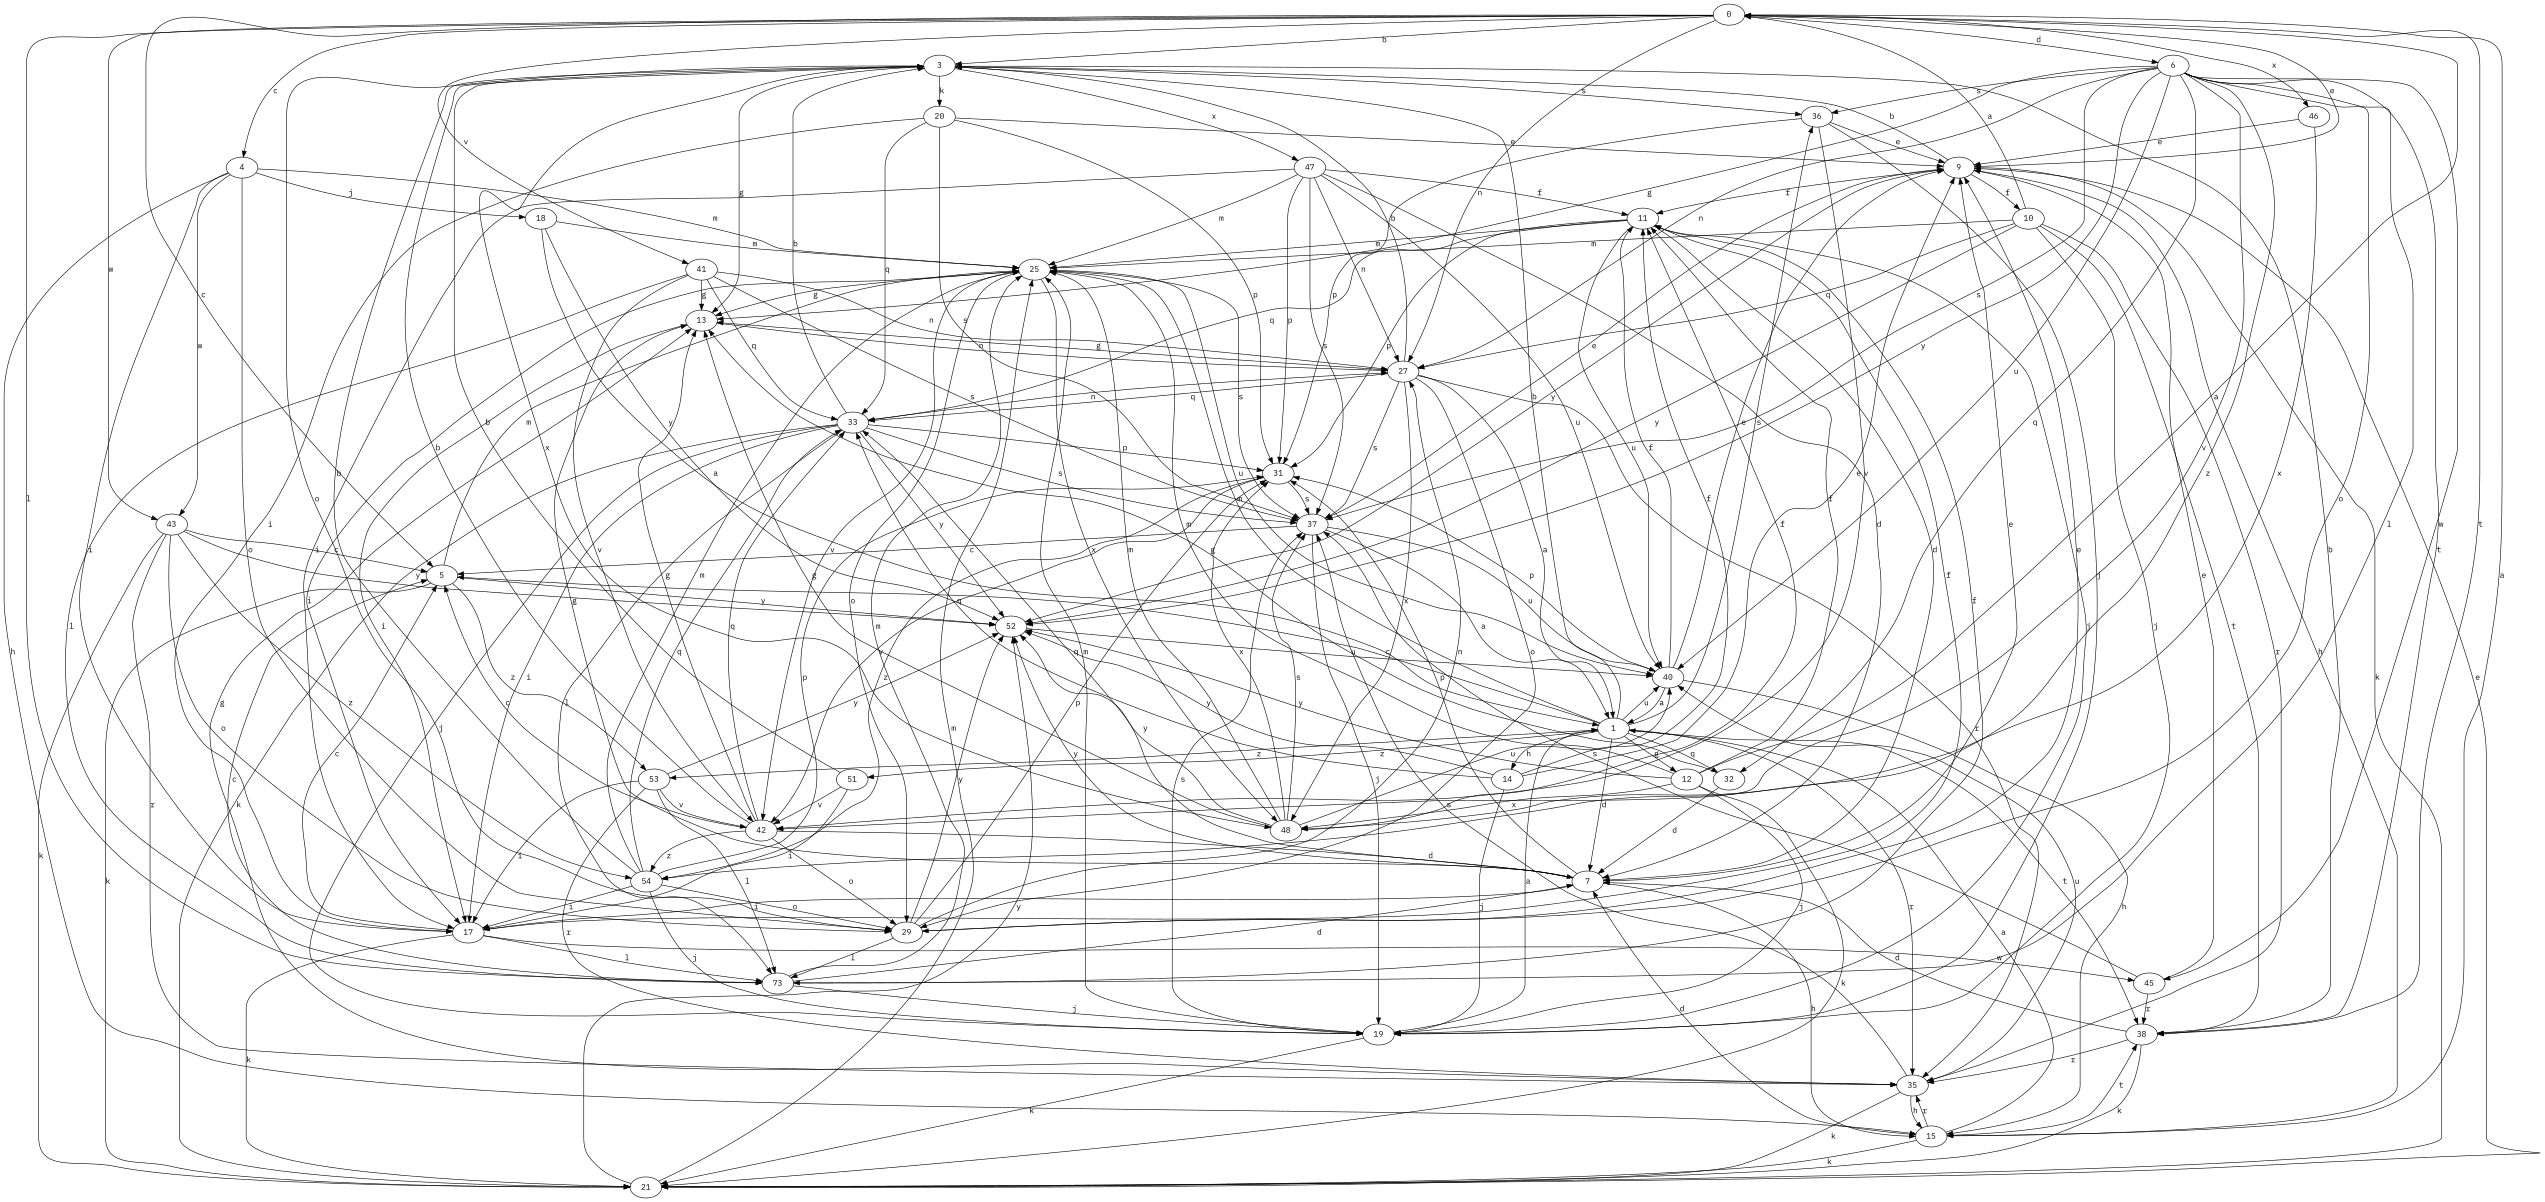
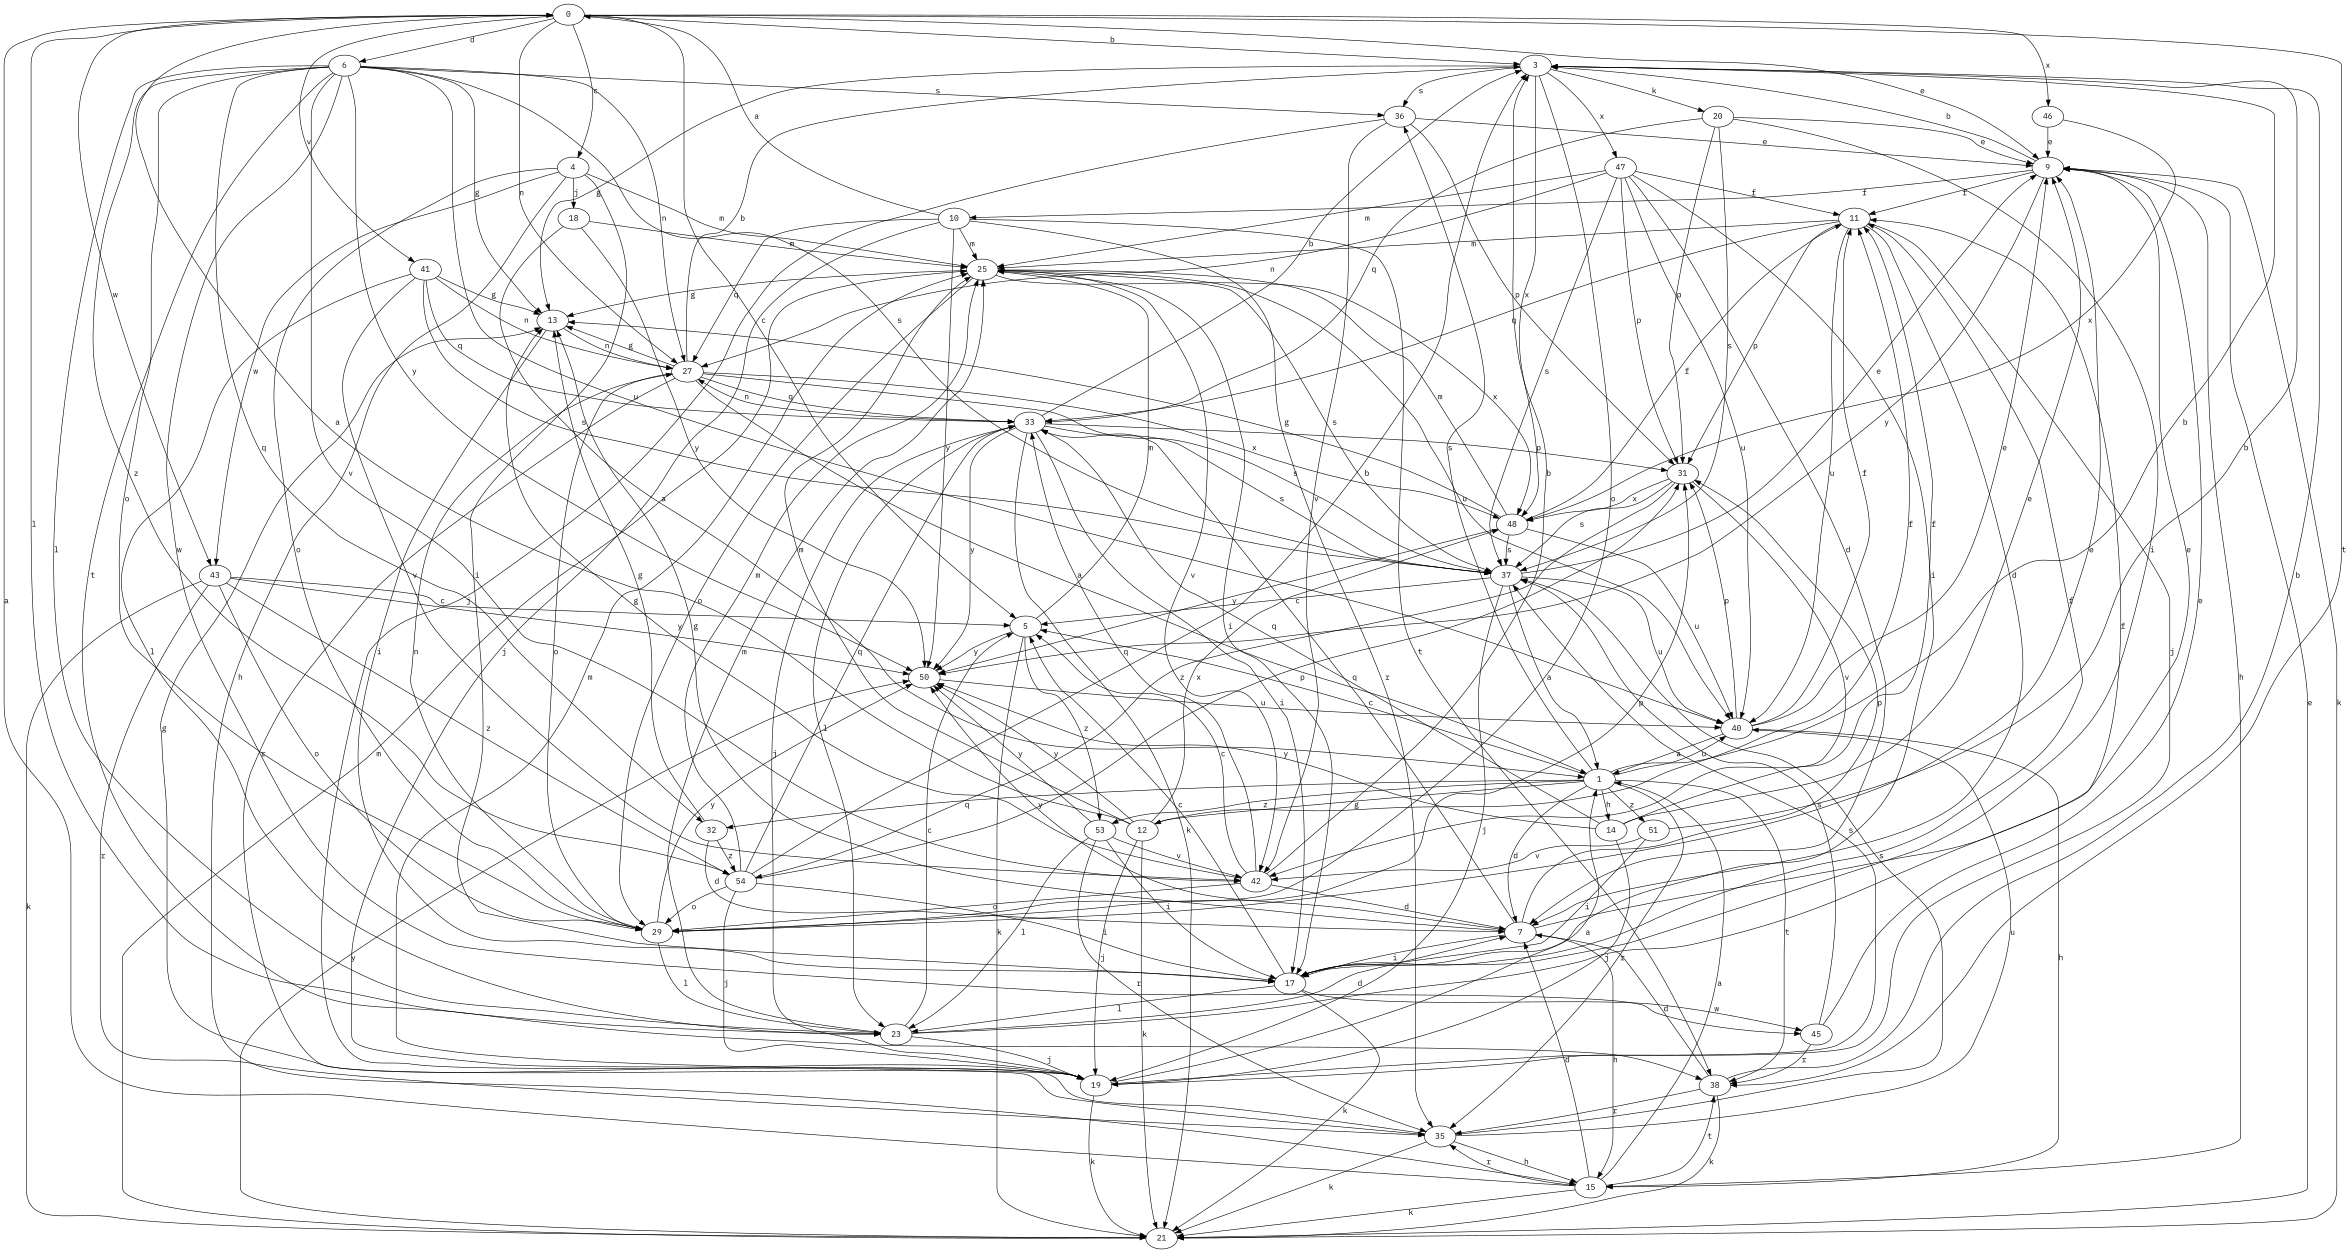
edge "1" -> "25": removed, label "m"
node "52": label "52" -> "50"
edge "48" -> "31": reversed
edge "42" -> "54": now "32" -> "54"
node "73": label "73" -> "23"
